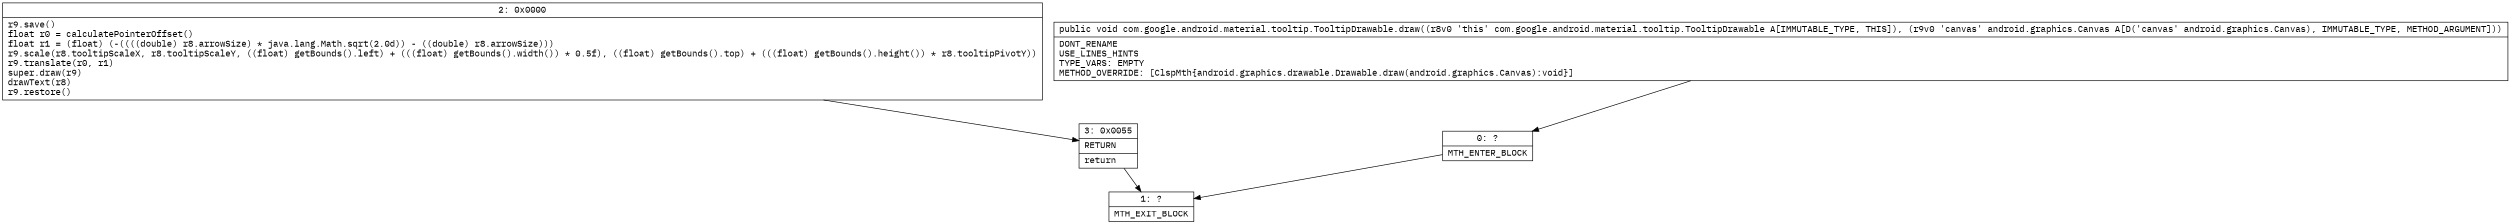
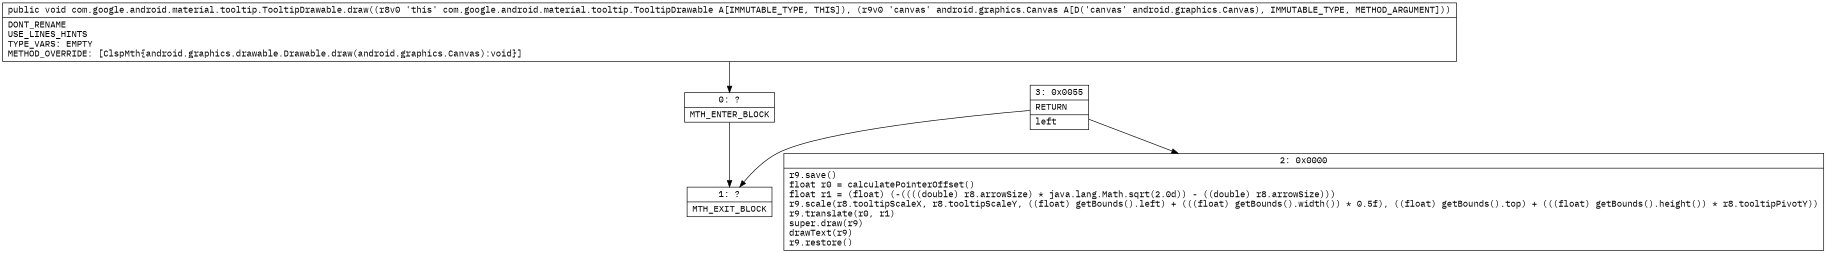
node "2: 0x0000": text "drawText(r8)" -> "drawText(r9)"
edge "2: 0x0000" -> "3: 0x0055": reversed
node "3: 0x0055": text "return" -> "left"
